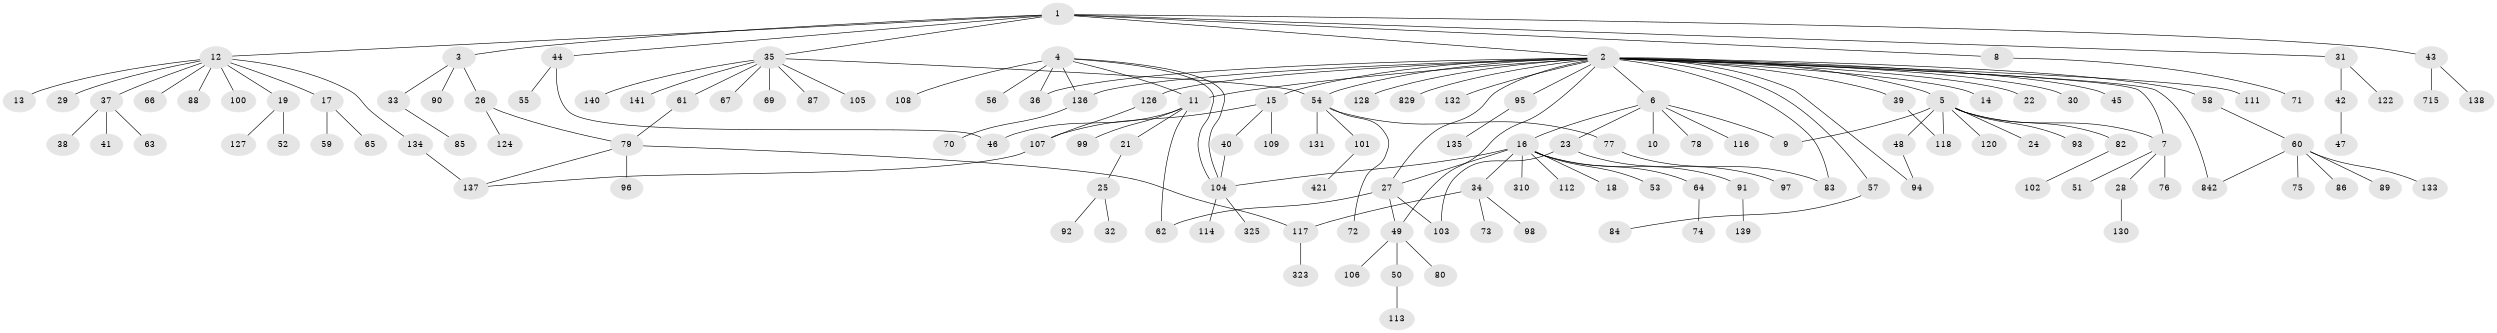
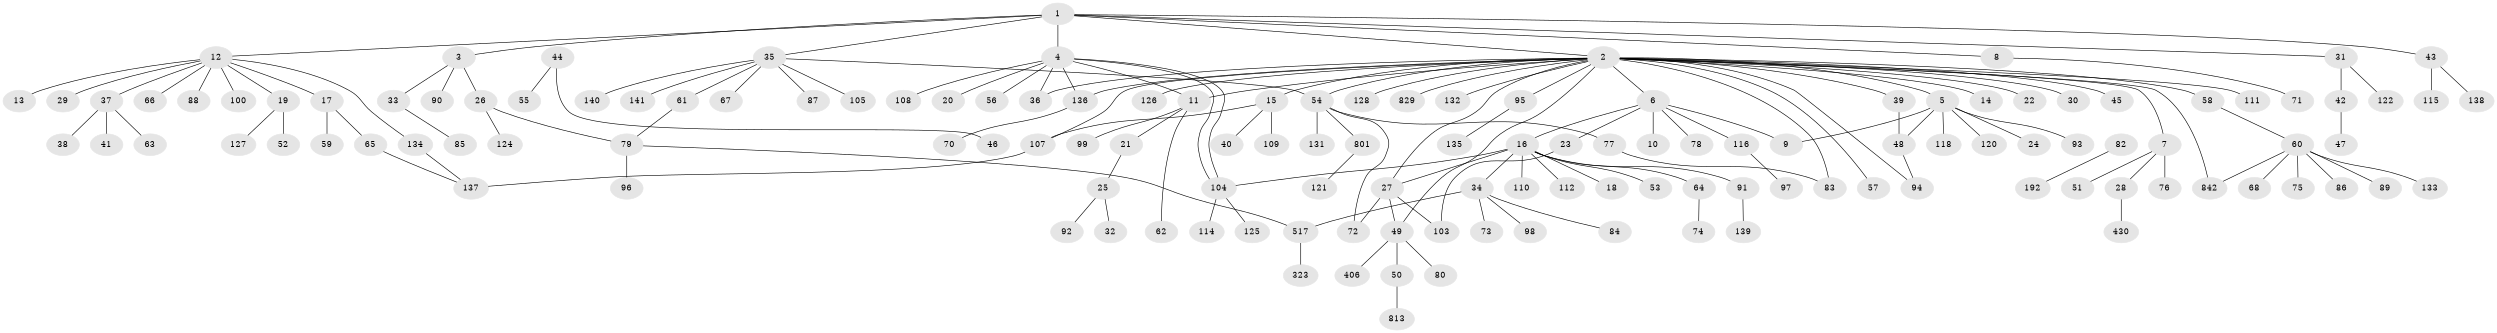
edge "1" -- "44": now "1" -- "4"
node "69": removed
node "20": added
node "715": label "715" -> "115"
edge "126" -- "107": now "2" -- "107"
edge "11" -- "46": removed
edge "5" -- "7": removed
edge "39" -- "118": now "39" -- "48"
edge "5" -- "82": removed
node "101": label "101" -> "801"
edge "79" -- "137": now "65" -- "137"
edge "40" -- "104": removed
edge "23" -- "97": now "116" -- "97"
node "421": label "421" -> "121"
node "310": label "310" -> "110"
node "102": label "102" -> "192"
node "68": added
edge "27" -- "62": now "27" -- "72"
edge "57" -- "84": now "34" -- "84"
node "325": label "325" -> "125"
node "117": label "117" -> "517"
node "130": label "130" -> "430"
node "106": label "106" -> "406"
node "113": label "113" -> "813"
